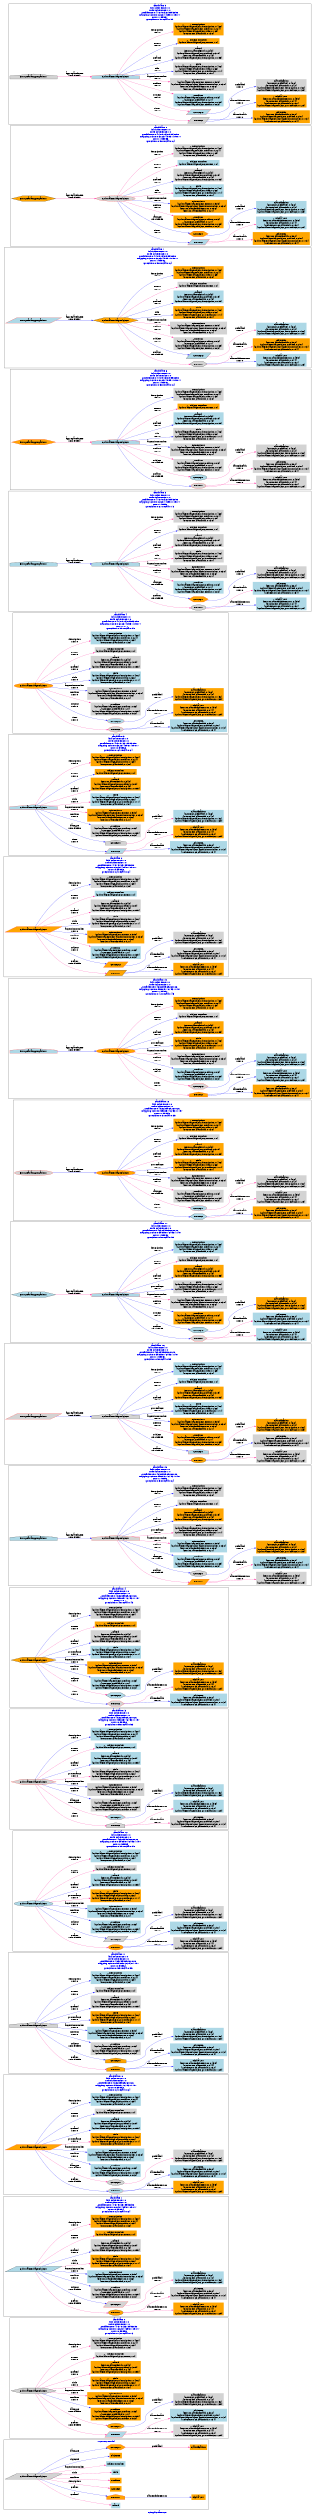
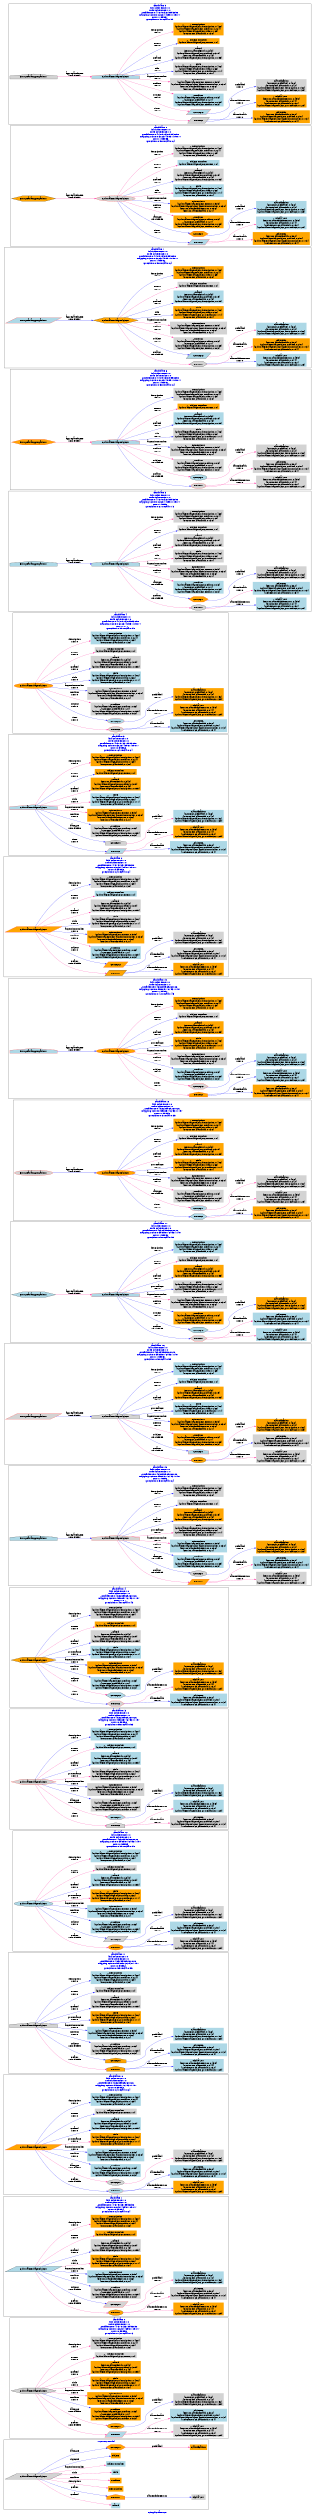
node "ObjectID": label "ObjectID" -> "Object"
node "Concept": label "Concept" -> "Description"
node "Alpha Sort": fillcolor orange -> lightgrey
